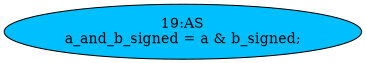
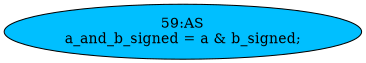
node "19:AS a_and_b_signed = a & b_signed;": label "19:AS a_and_b_signed = a & b_signed;" -> "59:AS a_and_b_signed = a & b_signed;"
